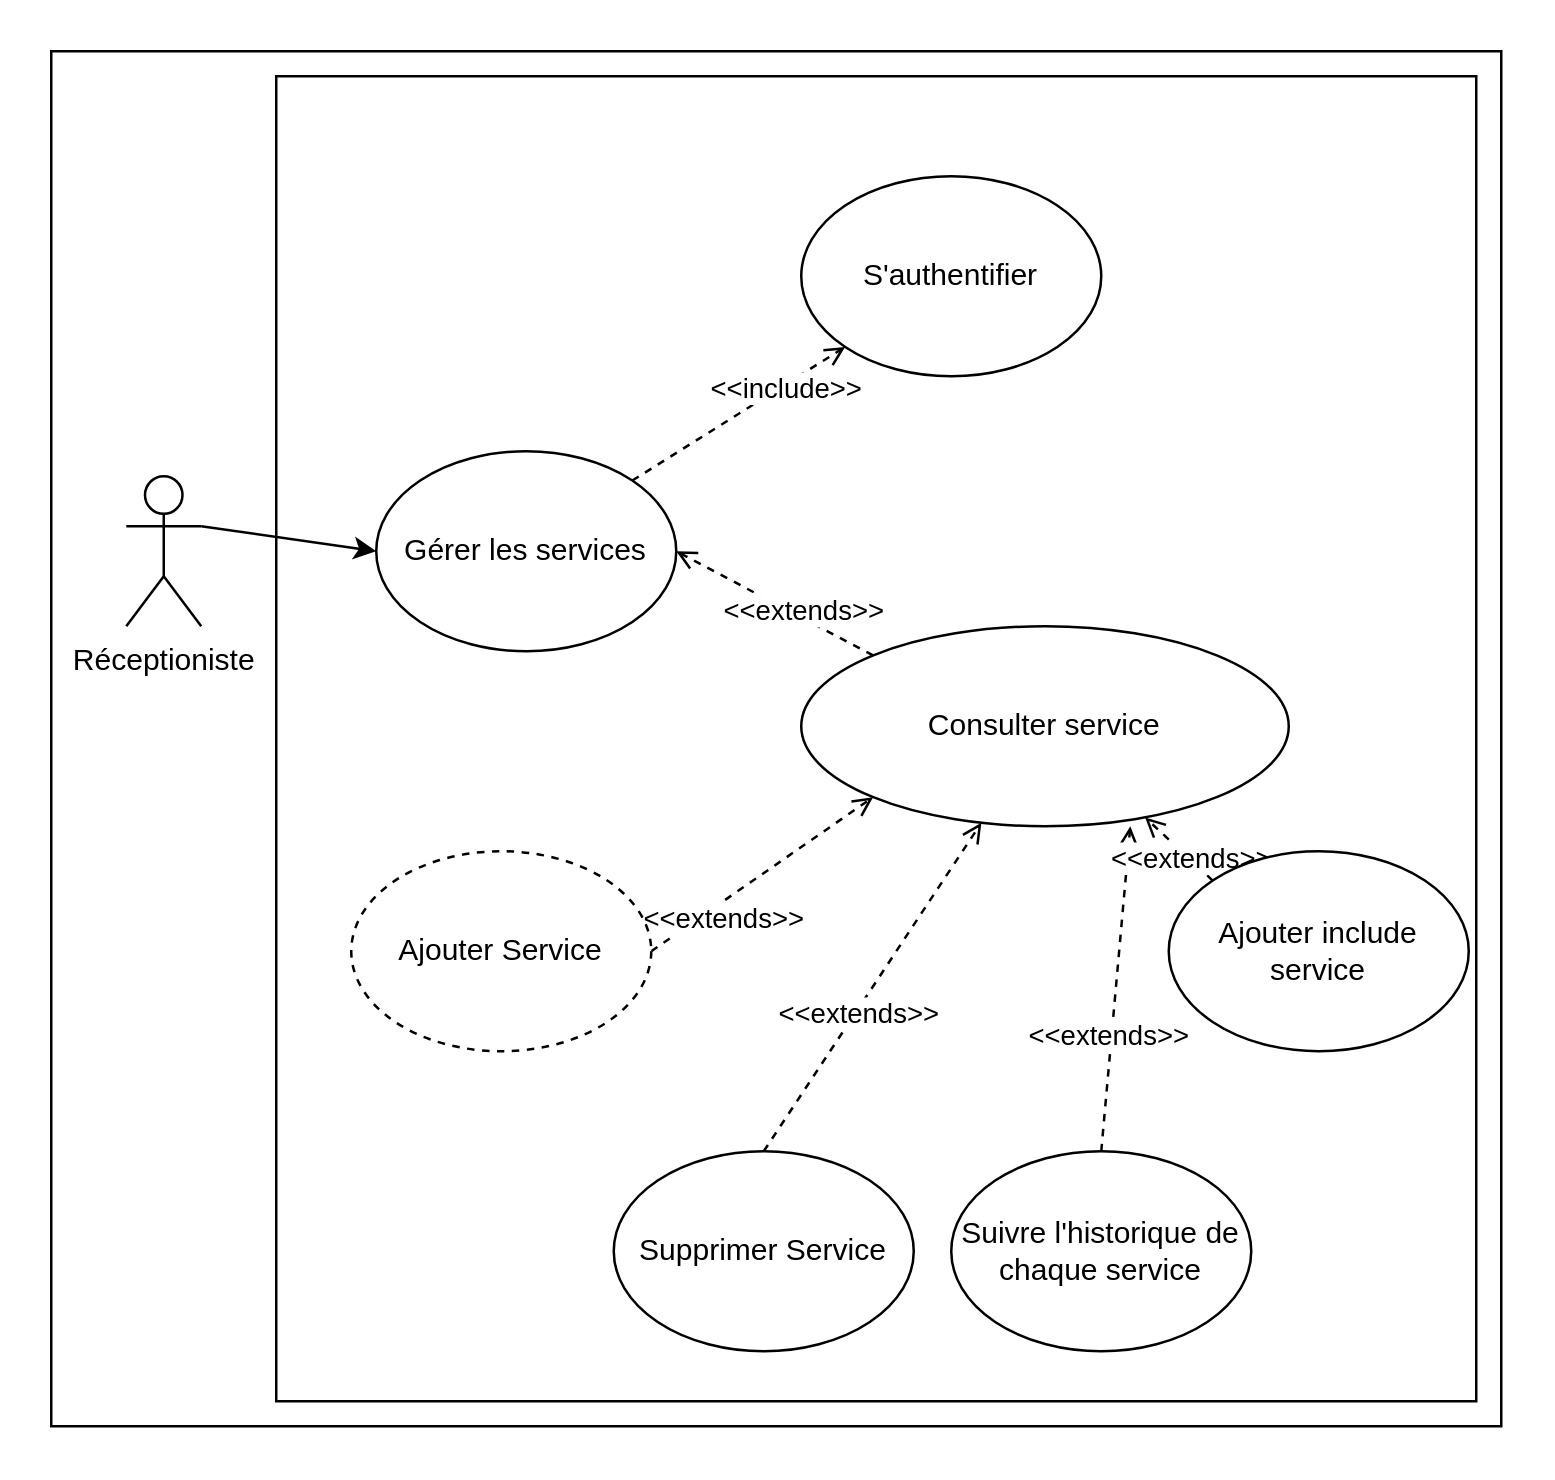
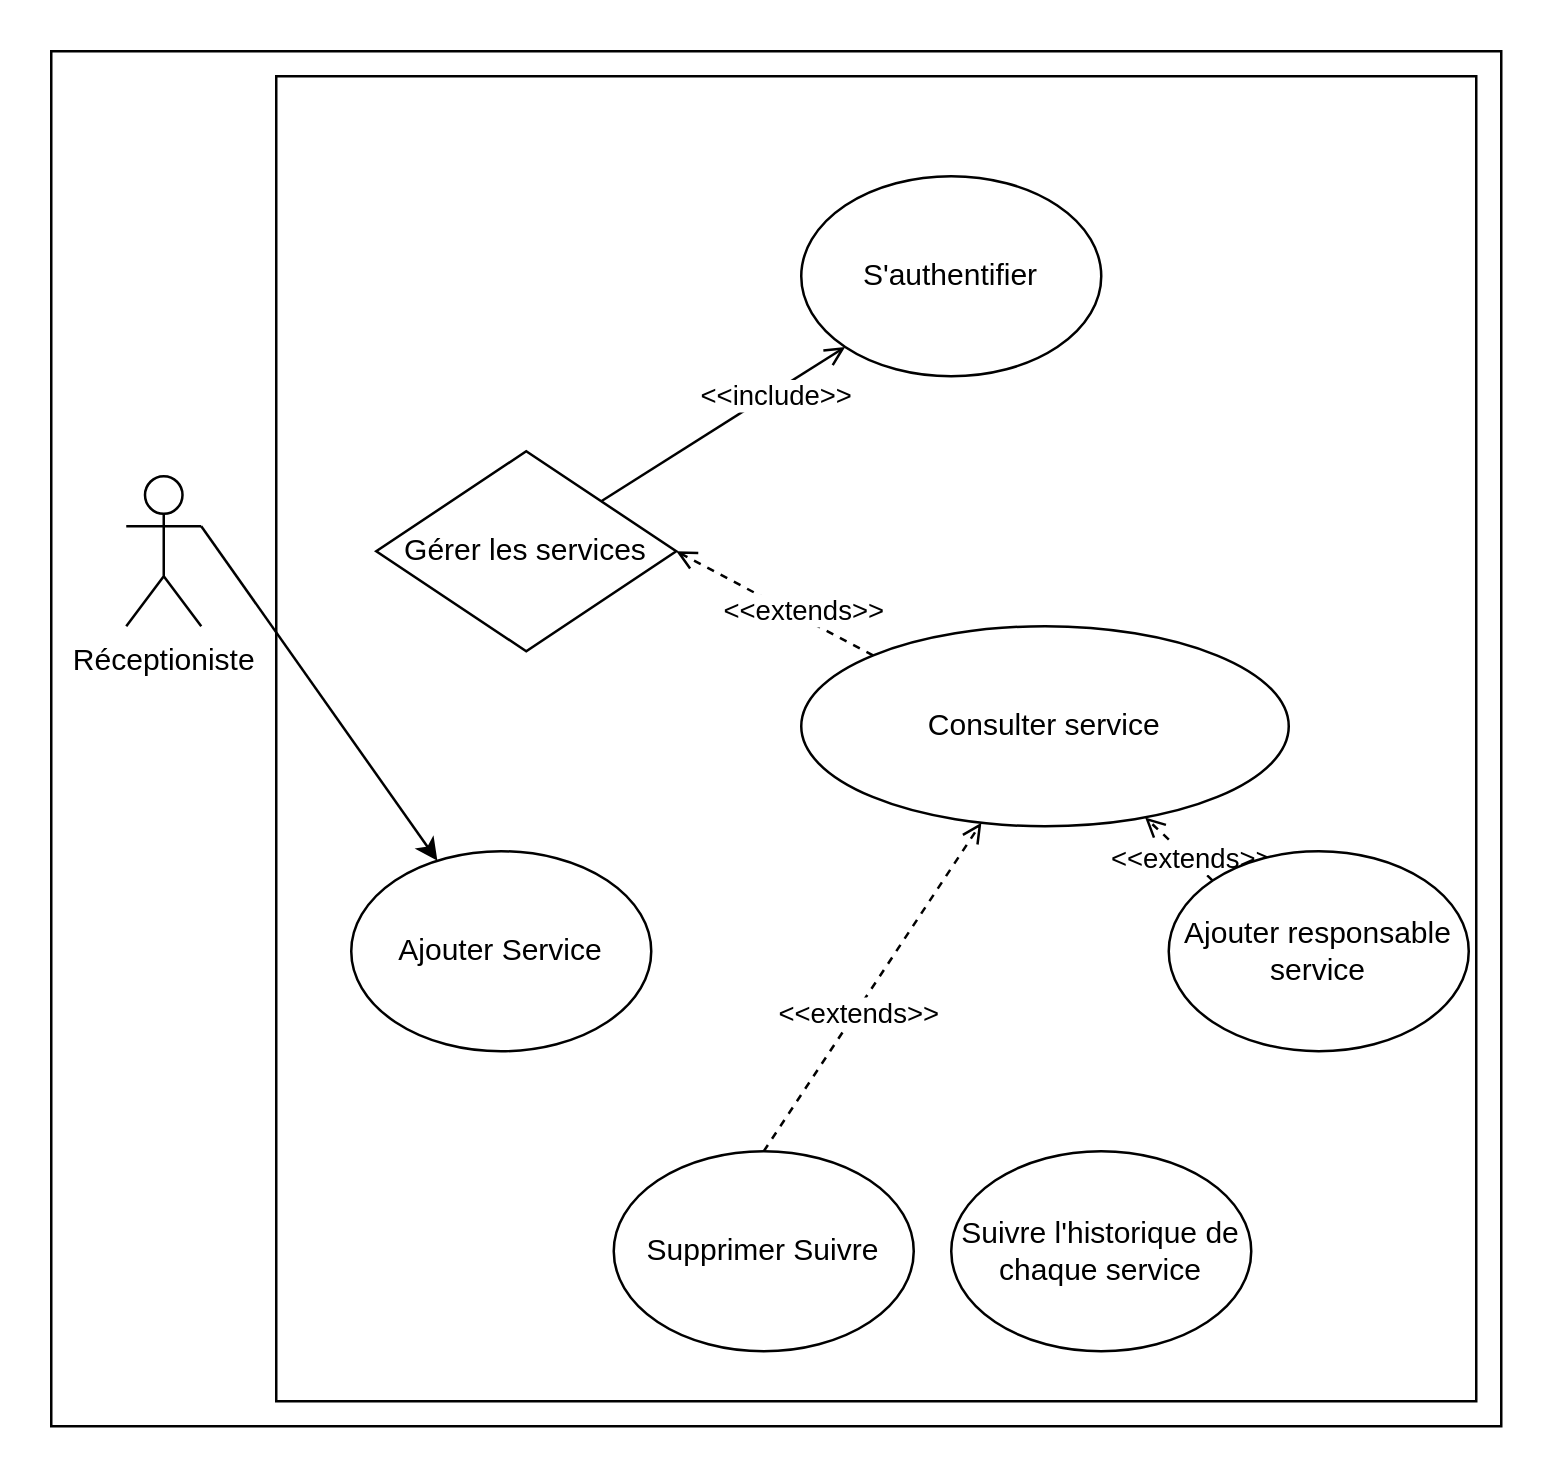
edge "Gérer les services" -> "S'authentifier": style dashed -> solid
edge "Réceptioniste" -> "Gérer les services": now "Réceptioniste" -> "Ajouter Service"
node "Gérer les services": shape ellipse -> diamond
edge "Ajouter Service" -> "Consulter service": removed, label "<<extends>>"
edge "Suivre l'historique de chaque service" -> "Consulter service": removed, label "<<extends>>"
node "Ajouter Service": style dashed -> solid
node "Ajouter include service": label "Ajouter include service" -> "Ajouter responsable service"
node "Supprimer Service": label "Supprimer Service" -> "Supprimer Suivre"
